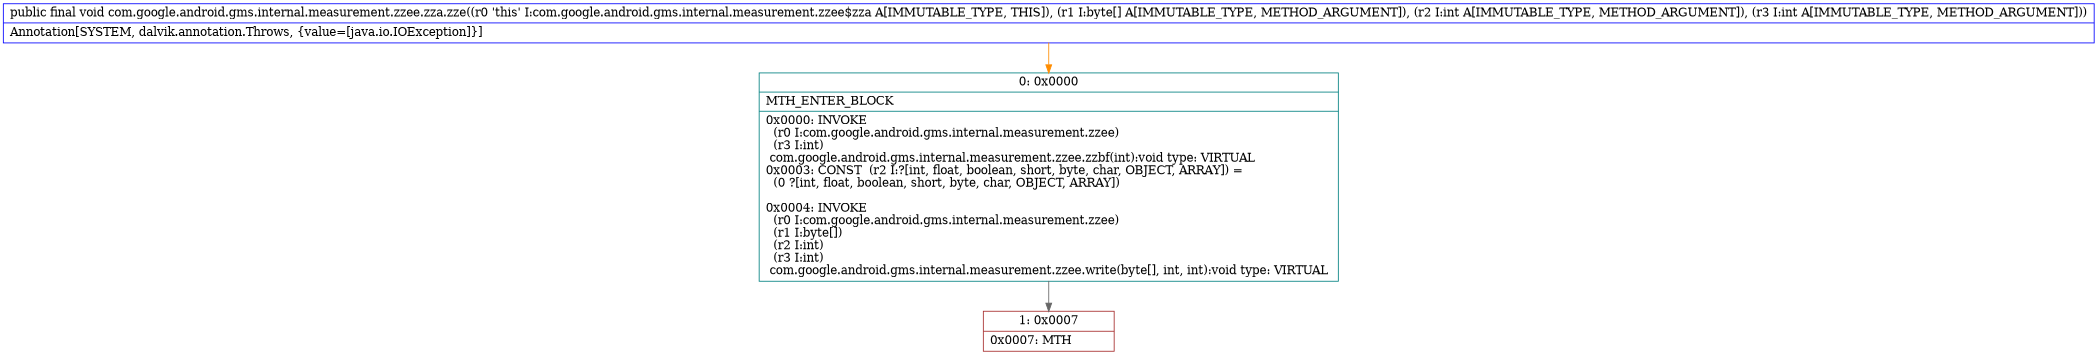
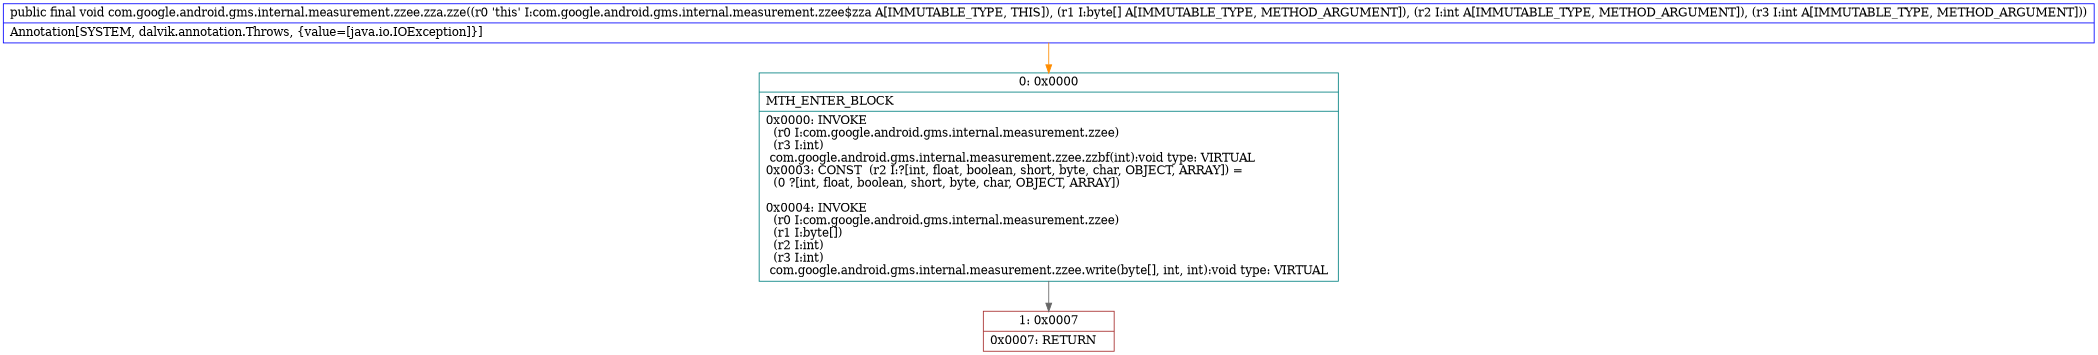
node "1: 0x0007": text "0x0007: MTH" -> "0x0007: RETURN"
